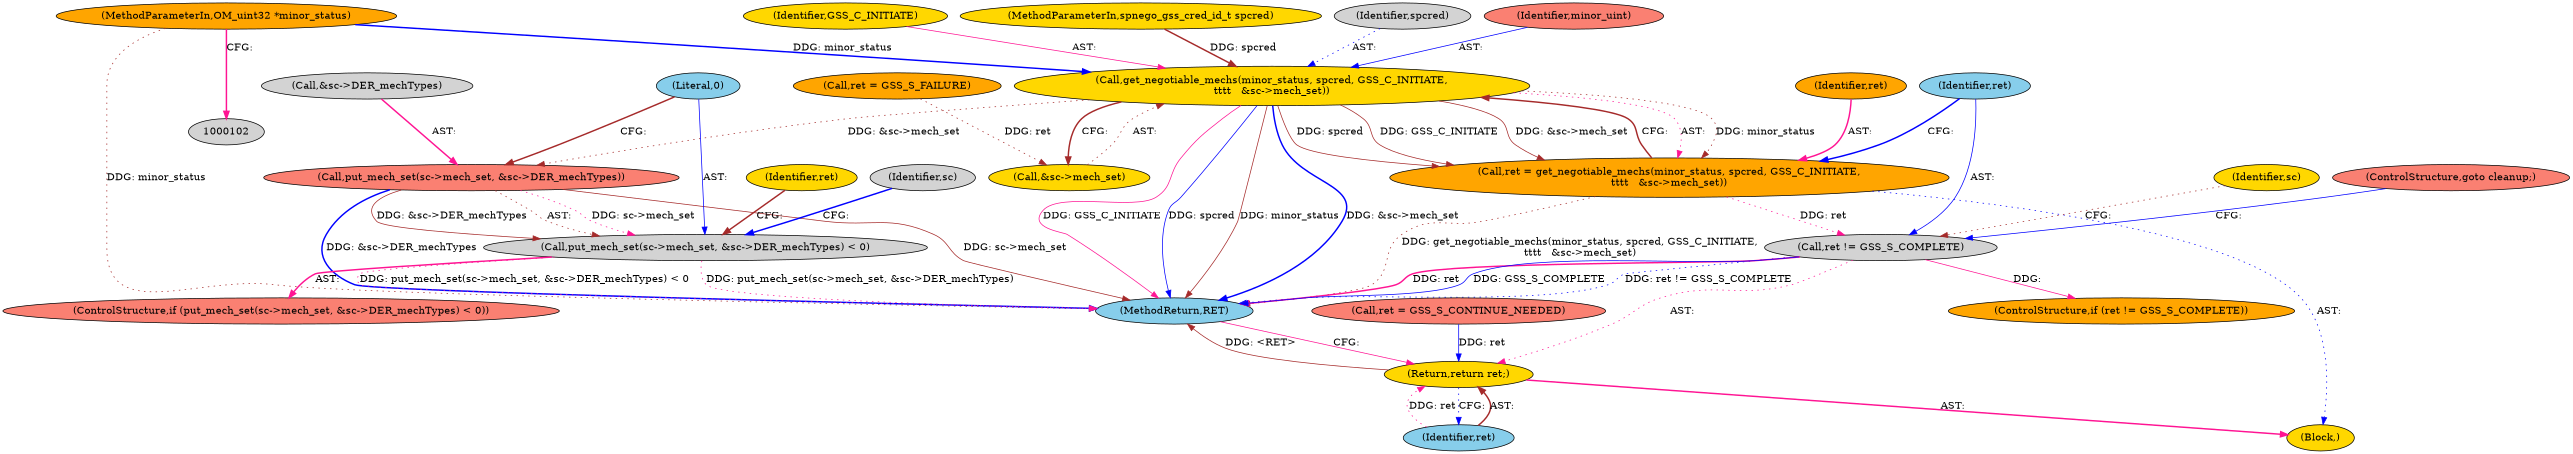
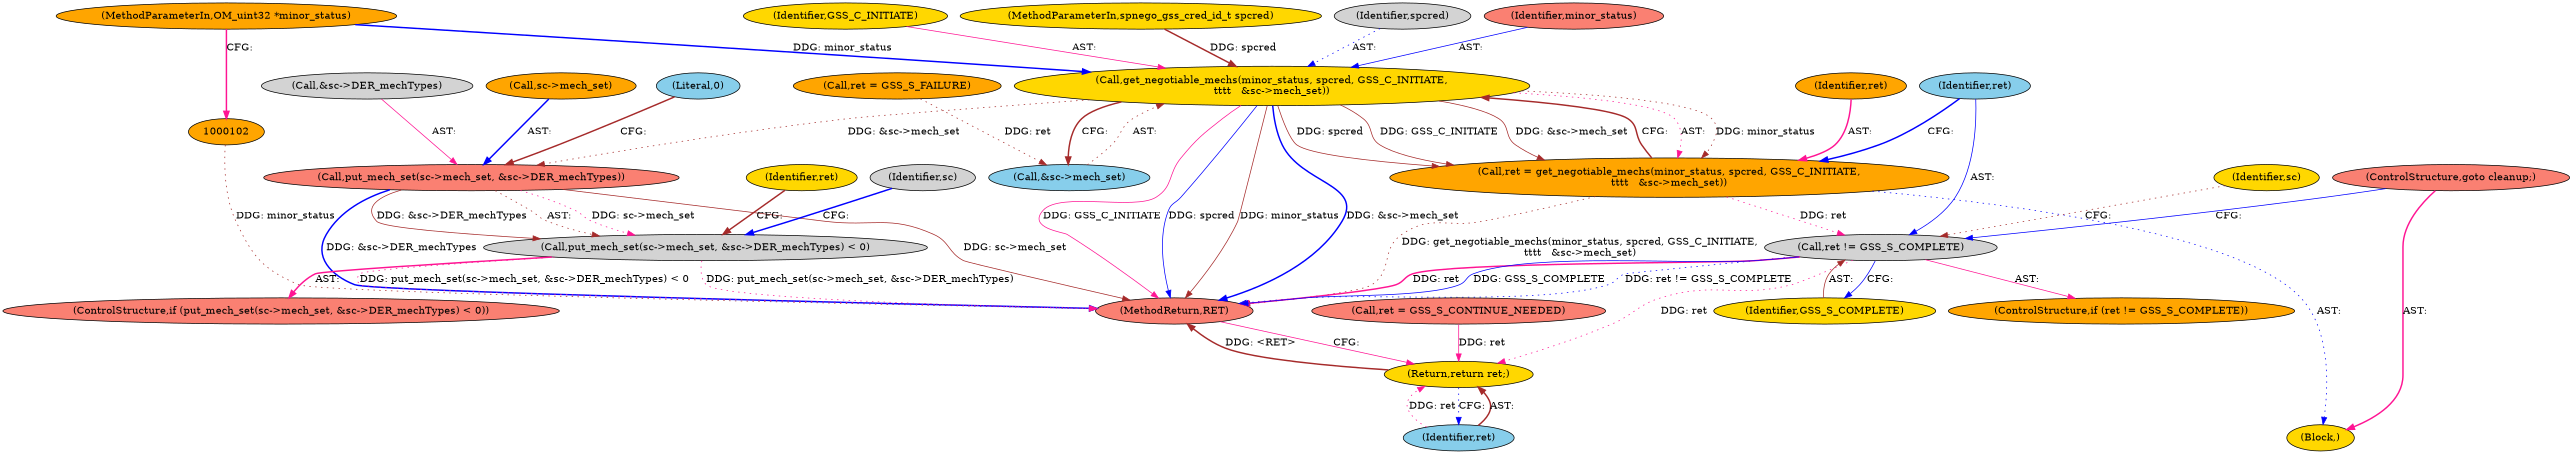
node "(Identifier,minor_uint)": label "(Identifier,minor_uint)" -> "(Identifier,minor_status)"
node "(Call,sc->mech_set)": added
edge "(Call,&sc->DER_mechTypes)" -> "(Call,put_mech_set(sc->mech_set, &sc->DER_mechTypes))": style bold -> solid
node "1000102": fillcolor lightgrey -> orange
edge "(Literal,0)" -> "(Call,put_mech_set(sc->mech_set, &sc->DER_mechTypes) < 0)": removed, label "AST:"
node "(Call,&sc->mech_set)": fillcolor gold -> skyblue
edge "(Call,ret != GSS_S_COMPLETE)" -> "(ControlStructure,if (ret != GSS_S_COMPLETE))": label "DDG: " -> "AST: "
edge "(MethodParameterIn,OM_uint32 *minor_status)" -> "(MethodReturn,RET)": now "1000102" -> "(MethodReturn,RET)"
node "(MethodReturn,RET)": fillcolor skyblue -> salmon
edge "(Call,ret != GSS_S_COMPLETE)" -> "(Return,return ret;)": label "AST: " -> "DDG: ret"
node "(Identifier,GSS_S_COMPLETE)": added
edge "(Call,ret = GSS_S_CONTINUE_NEEDED)" -> "(Return,return ret;)": color blue -> deeppink
edge "(Return,return ret;)" -> "(MethodReturn,RET)": style solid -> bold
edge "(Return,return ret;)" -> "(Block,)": now "(ControlStructure,goto cleanup;)" -> "(Block,)"
